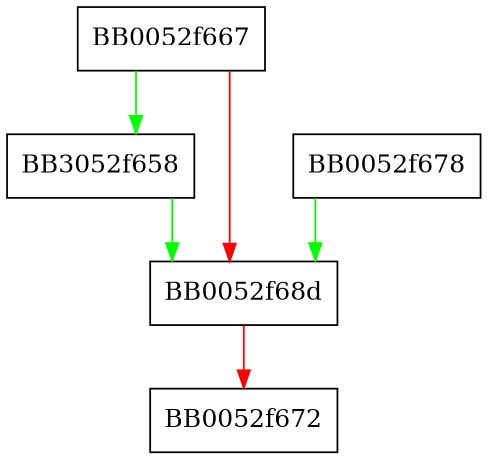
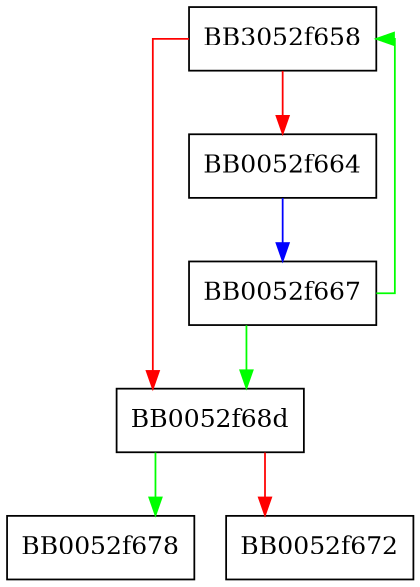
edge "BB0052f667" -> "BB0052f68d": color red -> green
node "BB0052f664": added
edge "BB3052f658" -> "BB0052f68d": color green -> red
edge "BB0052f678" -> "BB0052f68d": reversed
